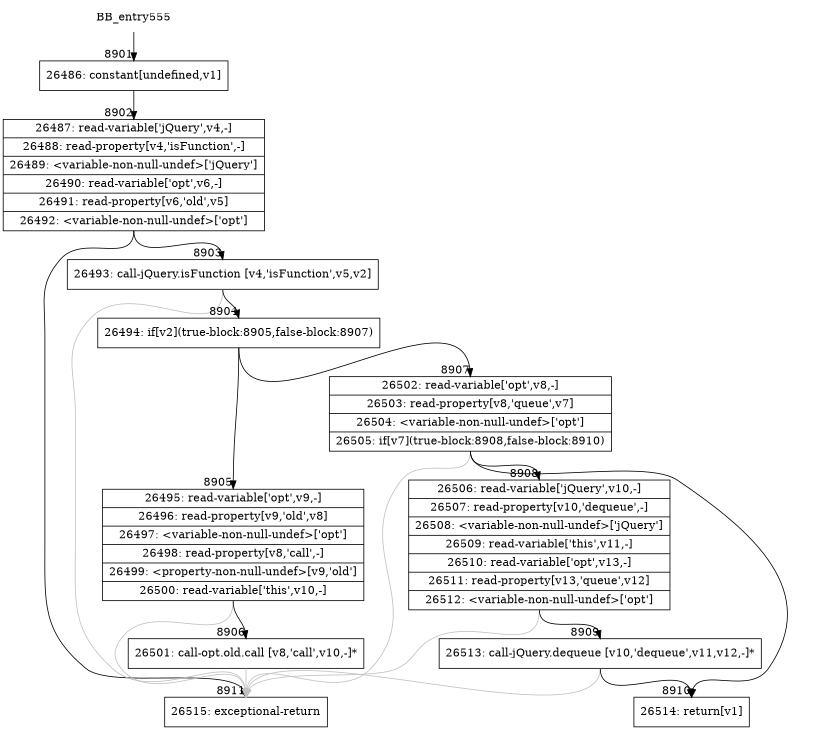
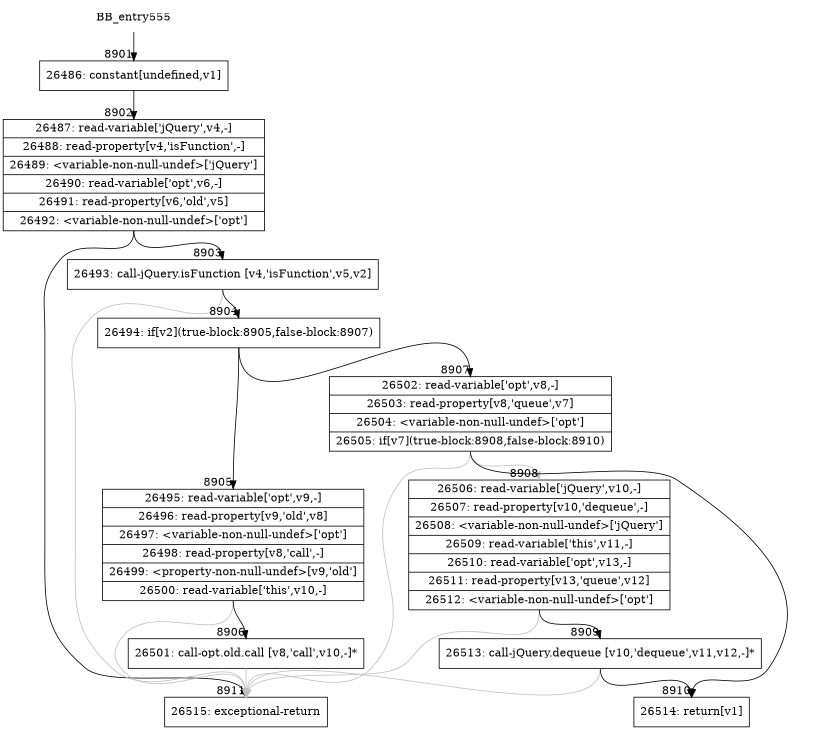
edge "26502: read-variable['opt',v8,-]" -> "26506: read-variable['jQuery',v10,-]": color black -> gray
